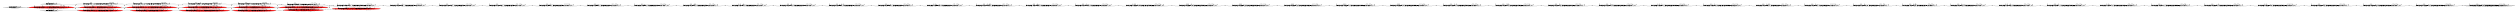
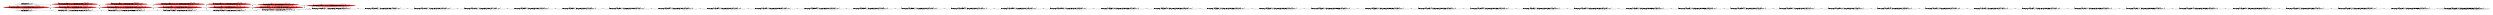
node "testReduceFunctions['1', '0', '0']": removed
